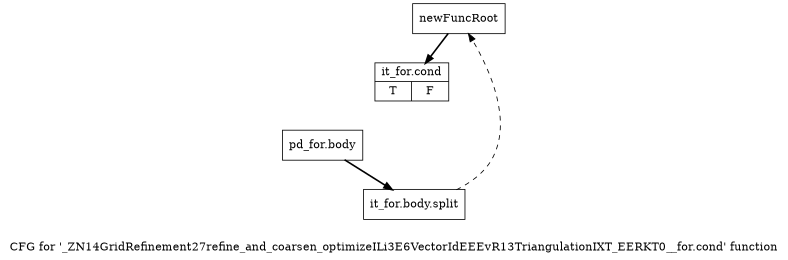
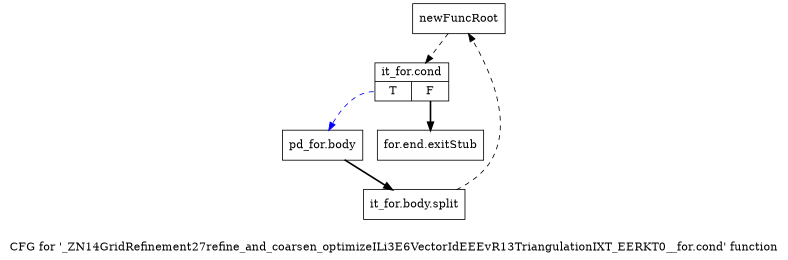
edge "newFuncRoot" -> "it_for.cond": style bold -> dashed
edge "it_for.cond" -> "pd_for.body": added
node "for.end.exitStub": added
